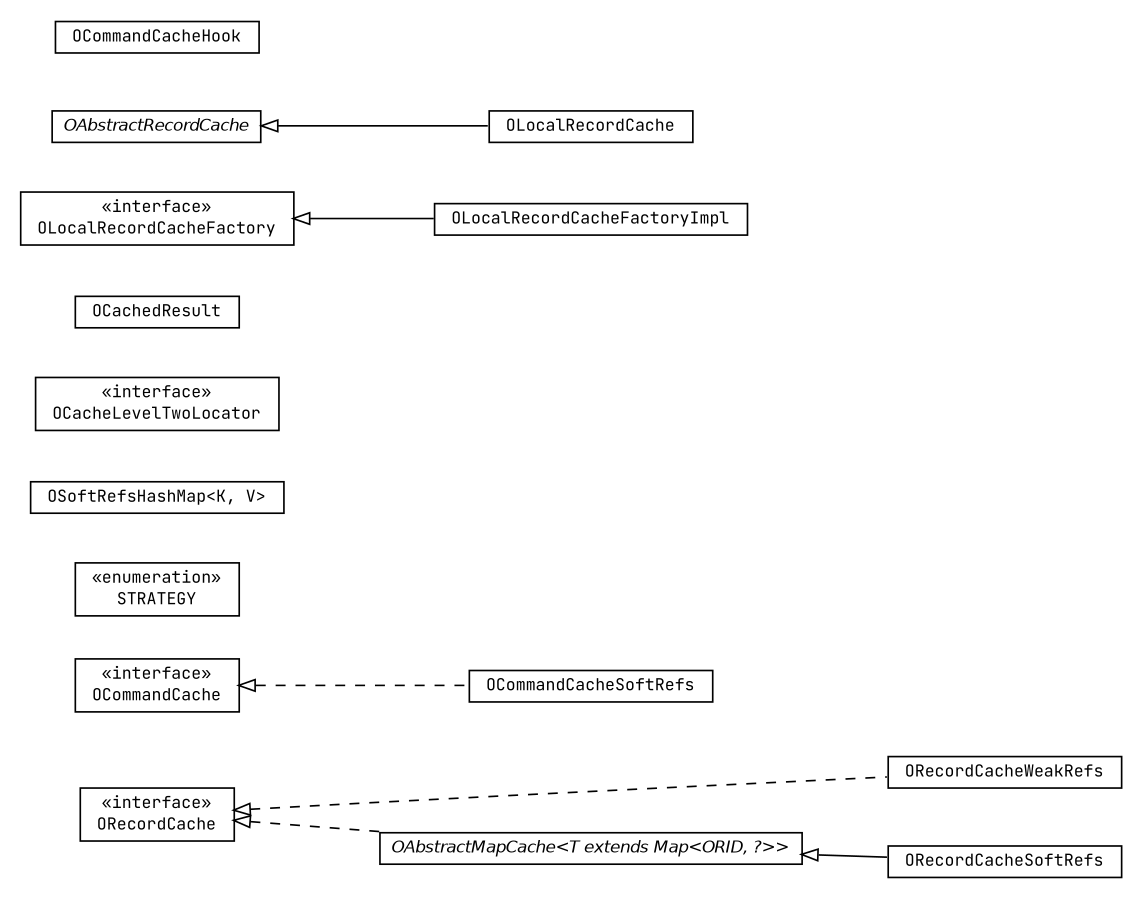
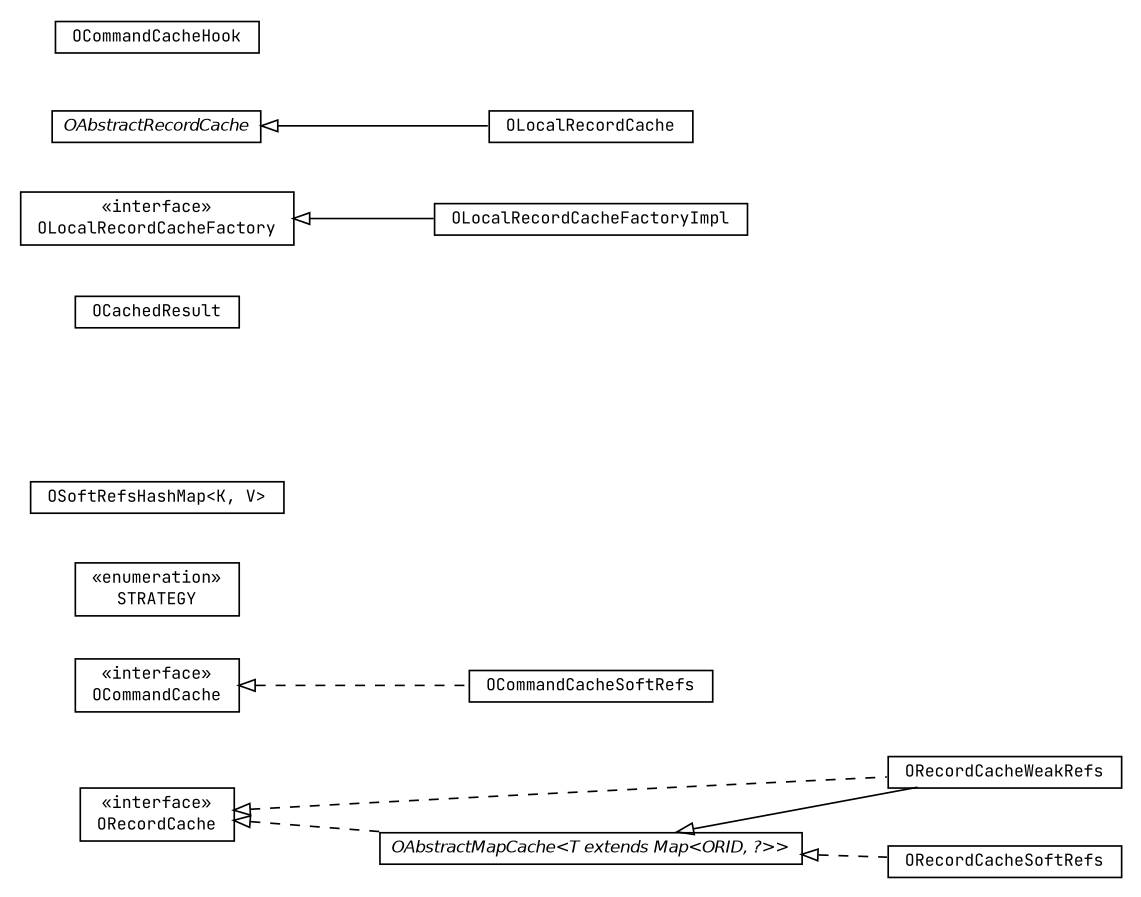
node "OCacheLevelTwoLocator": removed
edge "ORecordCacheWeakRefs" -> "OAbstractMapCache<T extends Map<ORID, ?>>": added
edge "ORecordCacheSoftRefs" -> "OAbstractMapCache<T extends Map<ORID, ?>>": style solid -> dashed
